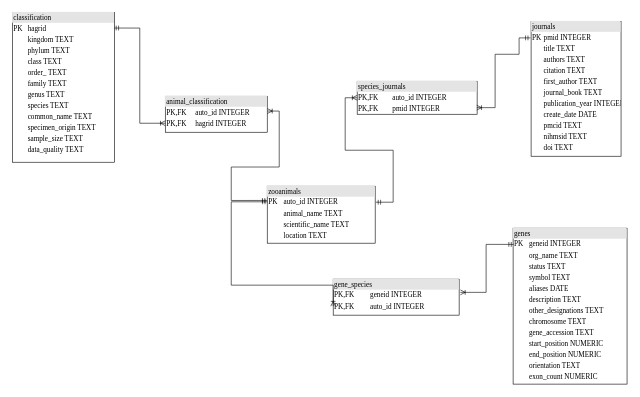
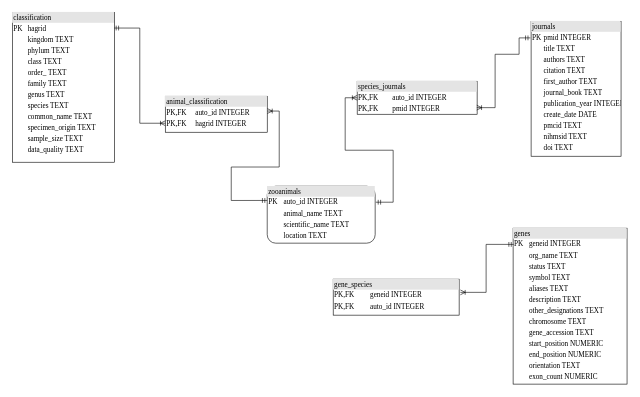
node "zooanimals PK auto_id INTEGER animal_name TEXT scientific_name TEXT location TEXT": shape rectangle -> rounded rectangle
edge "zooanimals PK auto_id INTEGER animal_name TEXT scientific_name TEXT location TEXT" -- "gene_species PK,FK geneid INTEGER PK,FK auto_id INTEGER": removed
node "genes PK geneid INTEGER org_name TEXT status TEXT symbol TEXT aliases DATE description TEXT other_designations TEXT chromosome TEXT gene_accession TEXT start_position NUMERIC end_position NUMERIC orientation TEXT exon_count NUMERIC": label "genes PK geneid INTEGER org_name TEXT status TEXT symbol TEXT aliases DATE description TEXT other_designations TEXT chromosome TEXT gene_accession TEXT start_position NUMERIC end_position NUMERIC orientation TEXT exon_count NUMERIC" -> "genes PK geneid INTEGER org_name TEXT status TEXT symbol TEXT aliases TEXT description TEXT other_designations TEXT chromosome TEXT gene_accession TEXT start_position NUMERIC end_position NUMERIC orientation TEXT exon_count NUMERIC"
